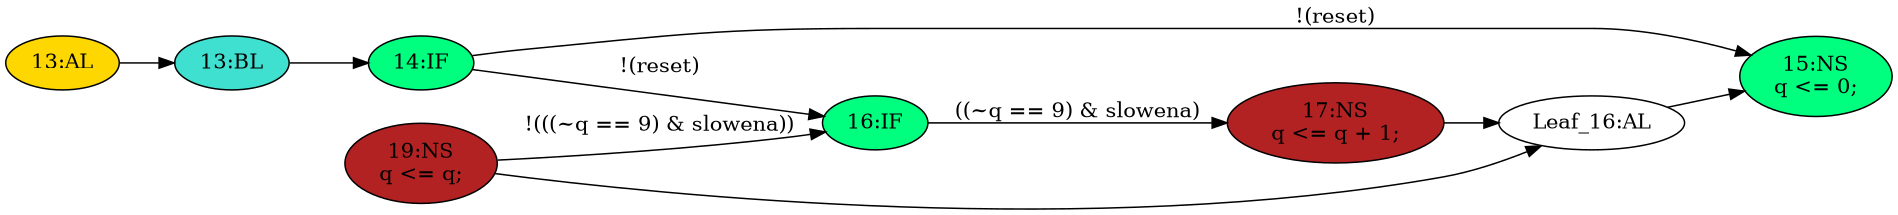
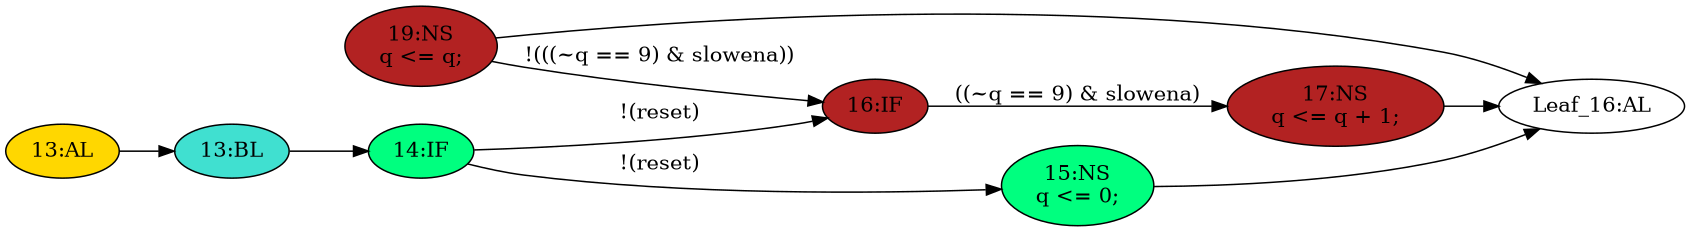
edge "Leaf_16:AL" -> "15:NS q <= 0;": reversed
node "16:IF": fillcolor springgreen -> firebrick
